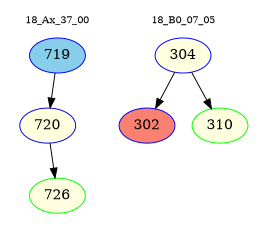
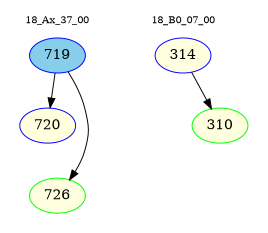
cluster "18_B0_07_05": label "18_B0_07_05" -> "18_B0_07_00"
node "304": label "304" -> "314"
node "302": removed
edge "720" -> "726": now "719" -> "726"
